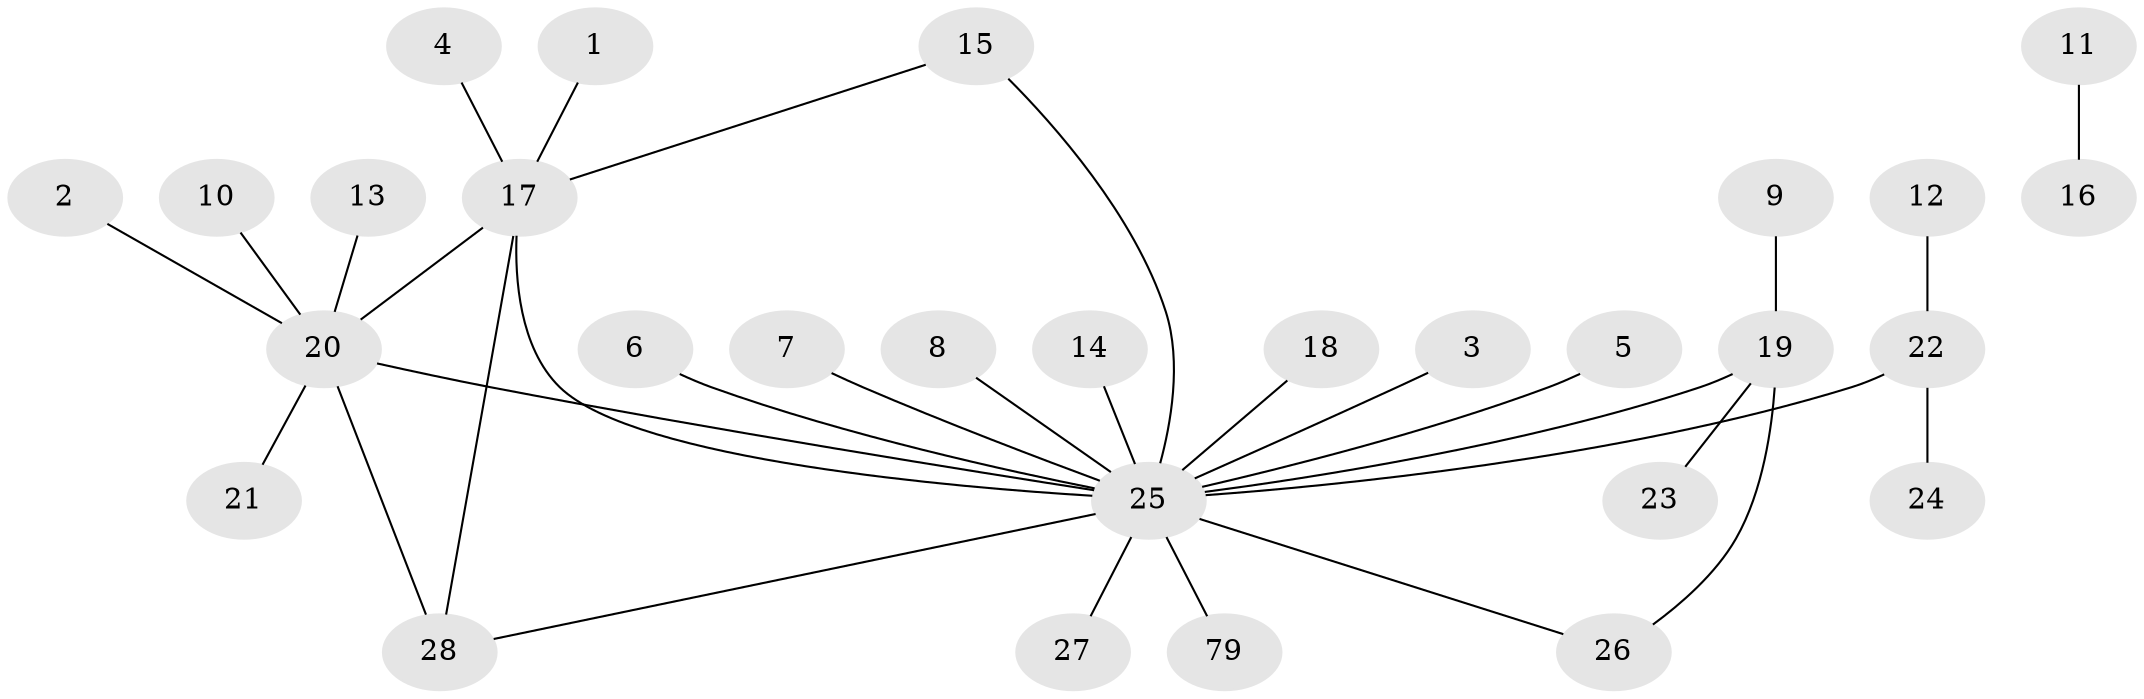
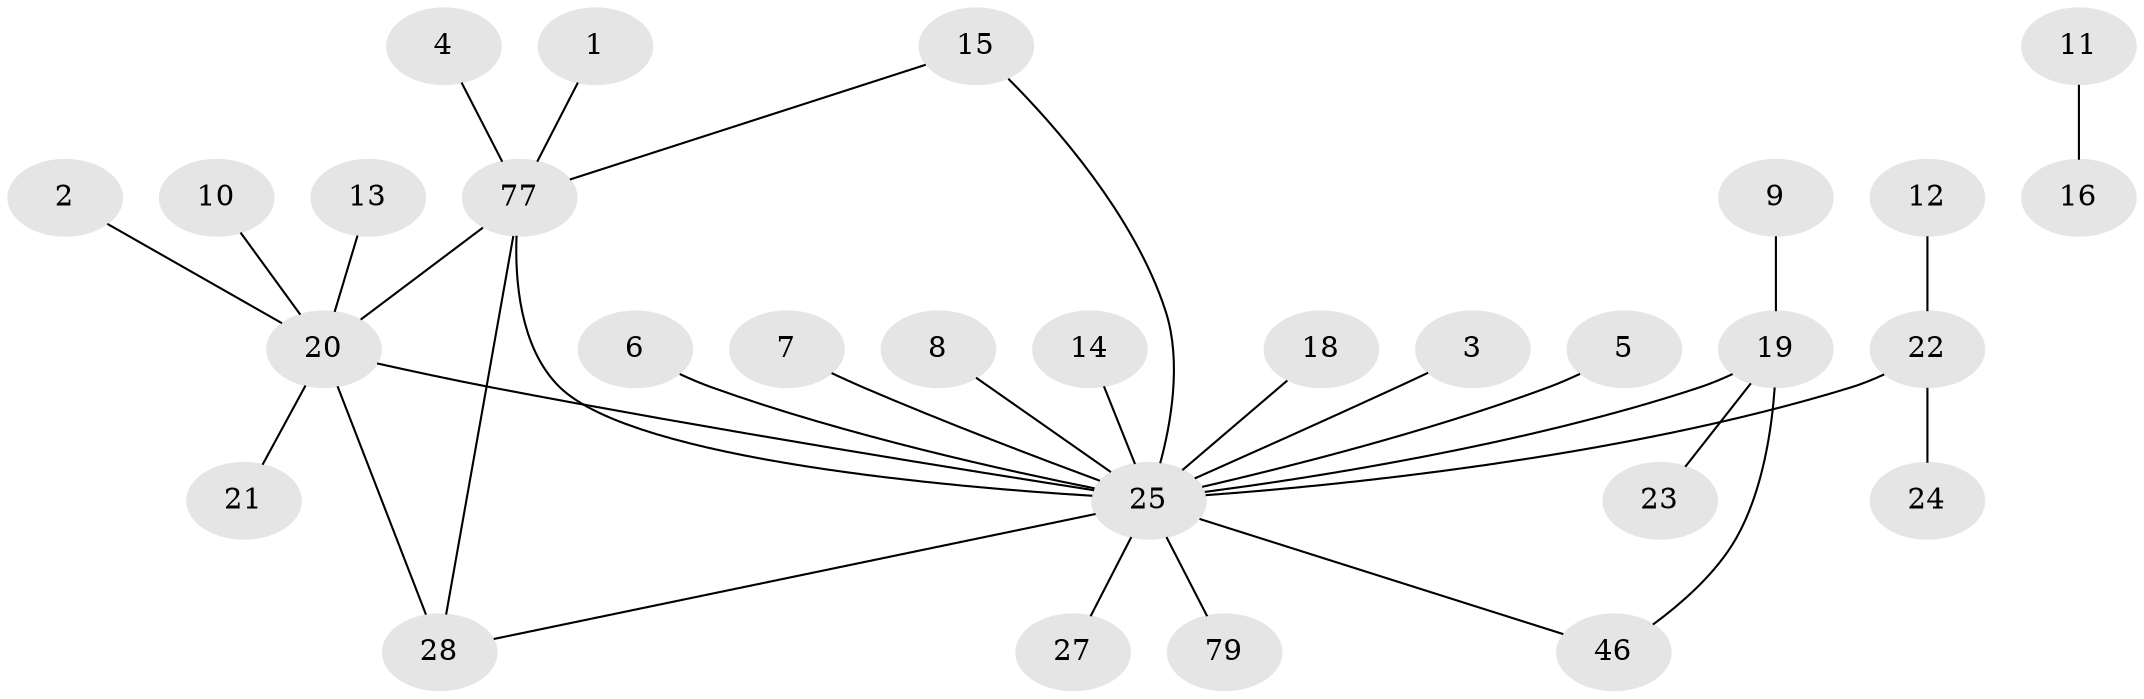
node "17": label "17" -> "77"
node "26": label "26" -> "46"
